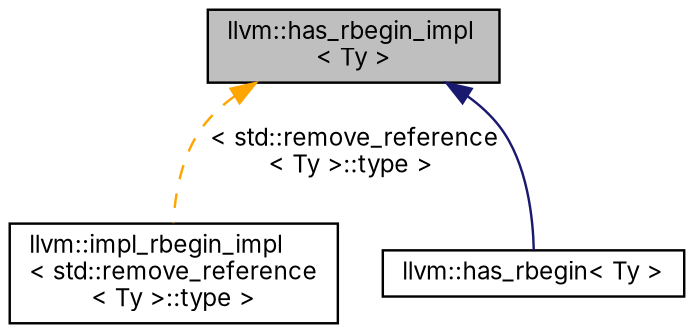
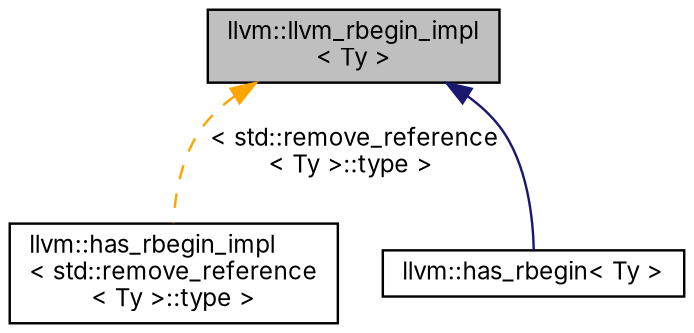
node "llvm::has_rbegin_impl < Ty >": label "llvm::has_rbegin_impl < Ty >" -> "llvm::llvm_rbegin_impl < Ty >"
node "llvm::impl_rbegin_impl < std::remove_reference < Ty >::type >": label "llvm::impl_rbegin_impl < std::remove_reference < Ty >::type >" -> "llvm::has_rbegin_impl < std::remove_reference < Ty >::type >"
